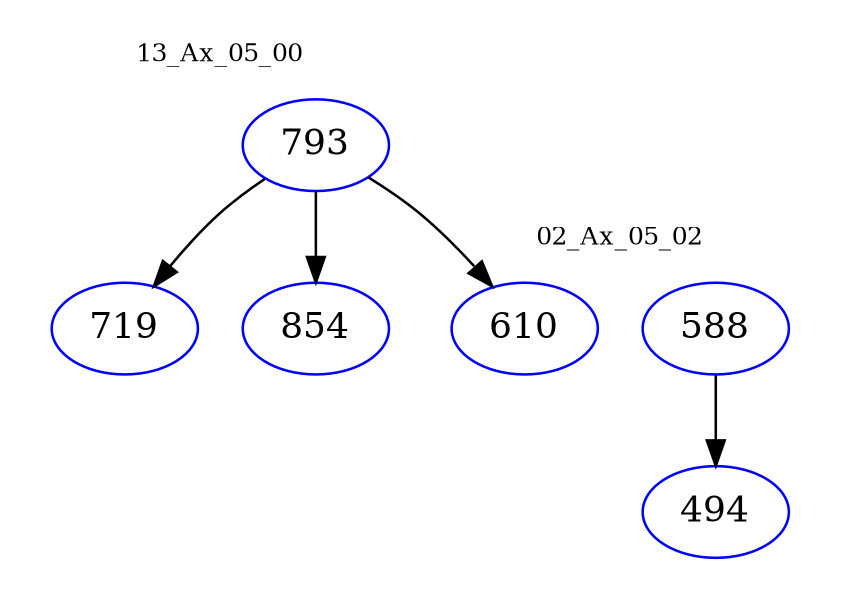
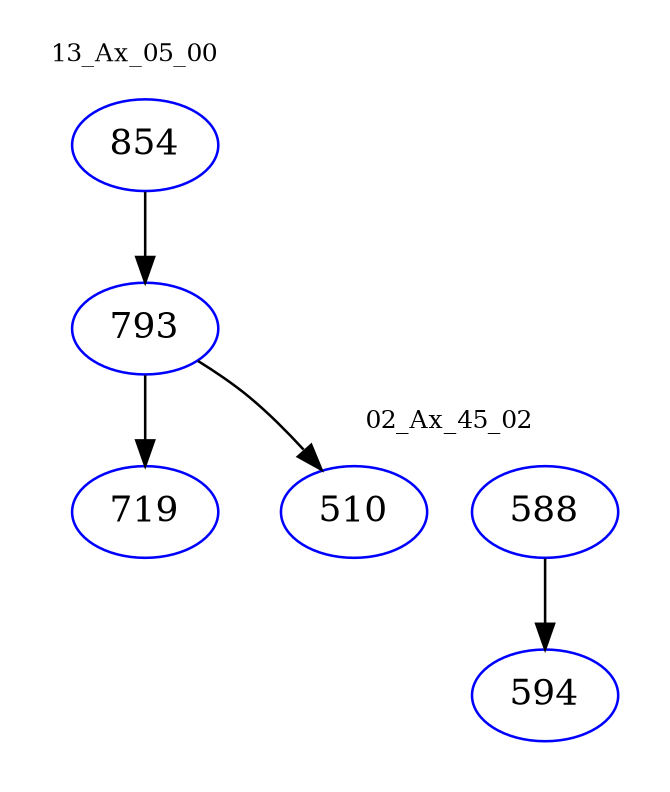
edge "793" -> "854": reversed
cluster "02_Ax_05_02": label "02_Ax_05_02" -> "02_Ax_45_02"
node "610": label "610" -> "510"
node "494": label "494" -> "594"
